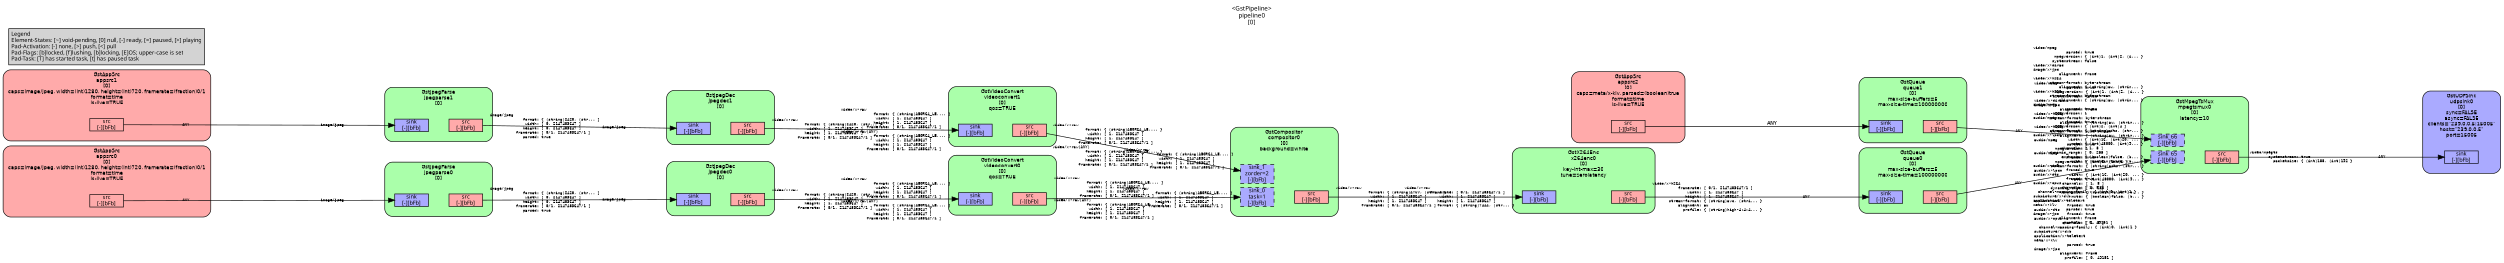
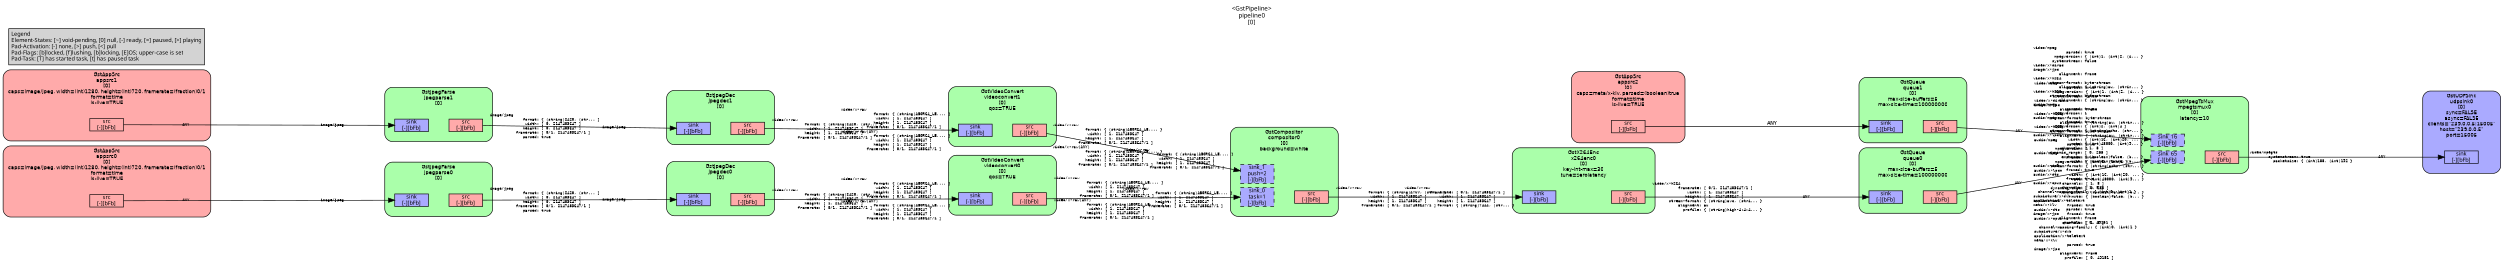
node "sink_66 [-][bFb]": label "sink_66 [-][bFb]" -> "sink_16 [-][bFb]"
node "sink_1 zorder=2 [-][bFb]": label "sink_1 zorder=2 [-][bFb]" -> "sink_1 push=2 [-][bFb]"
